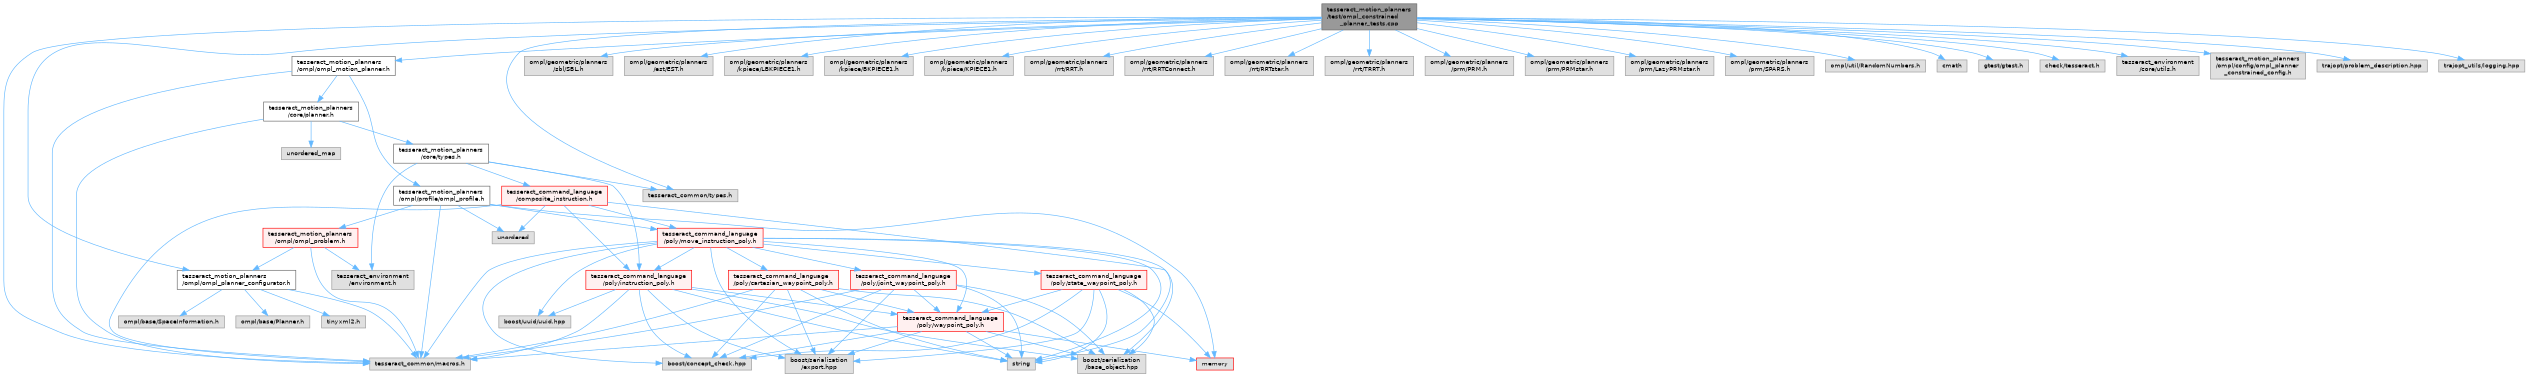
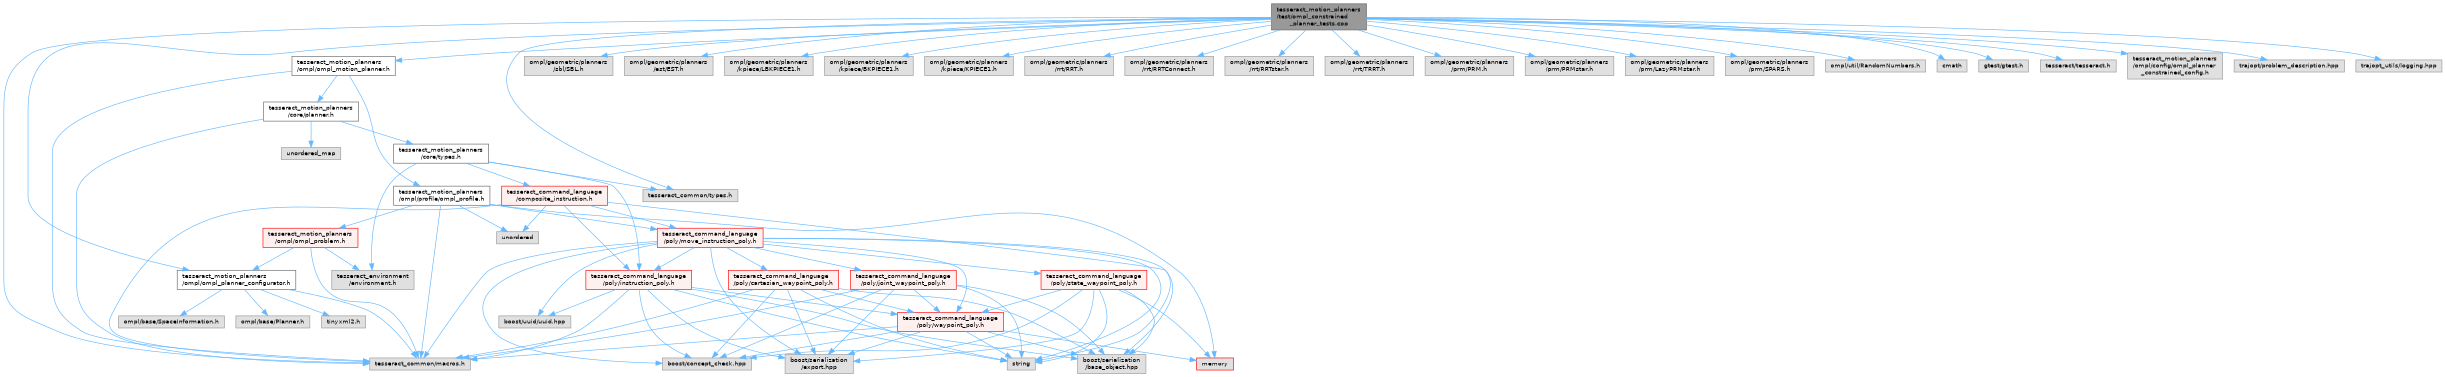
node "check/tesseract.h": label "check/tesseract.h" -> "tesseract/tesseract.h"
node "tesseract_environment /core/utils.h": removed
